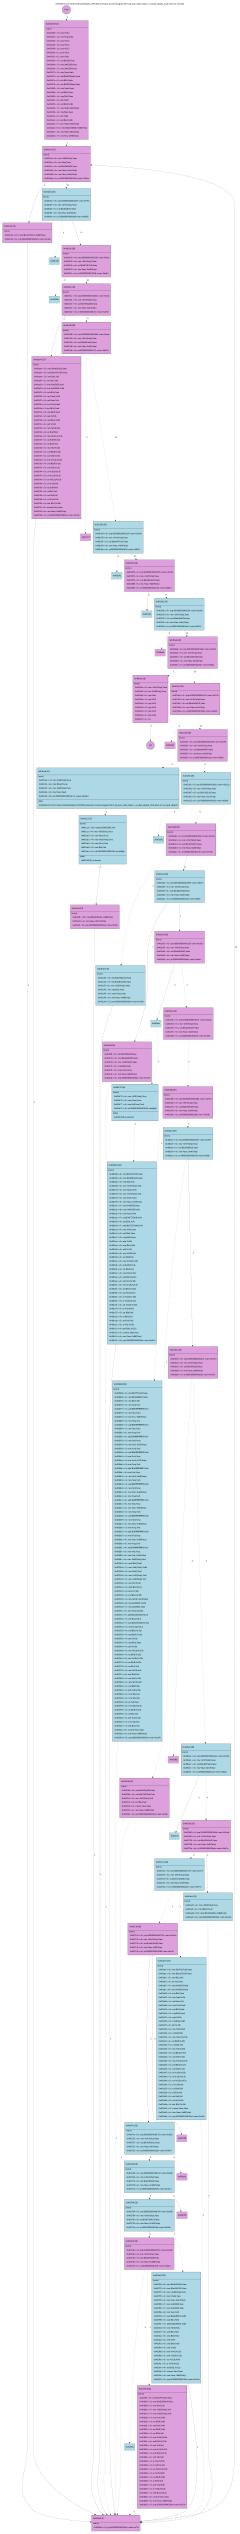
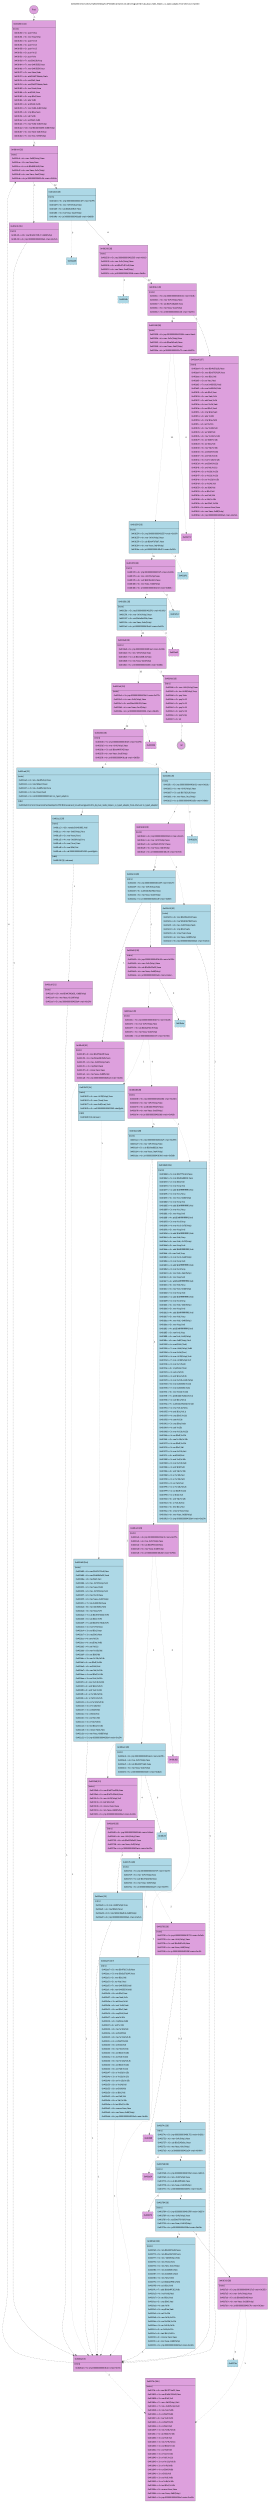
edge "0x401ebc" -> "0x401b70 [16]": now "0x40166c [28]" -> "0x401b70 [16]"
edge "0x4017fe [106]" -> "0x4020a4 [5]": reversed
